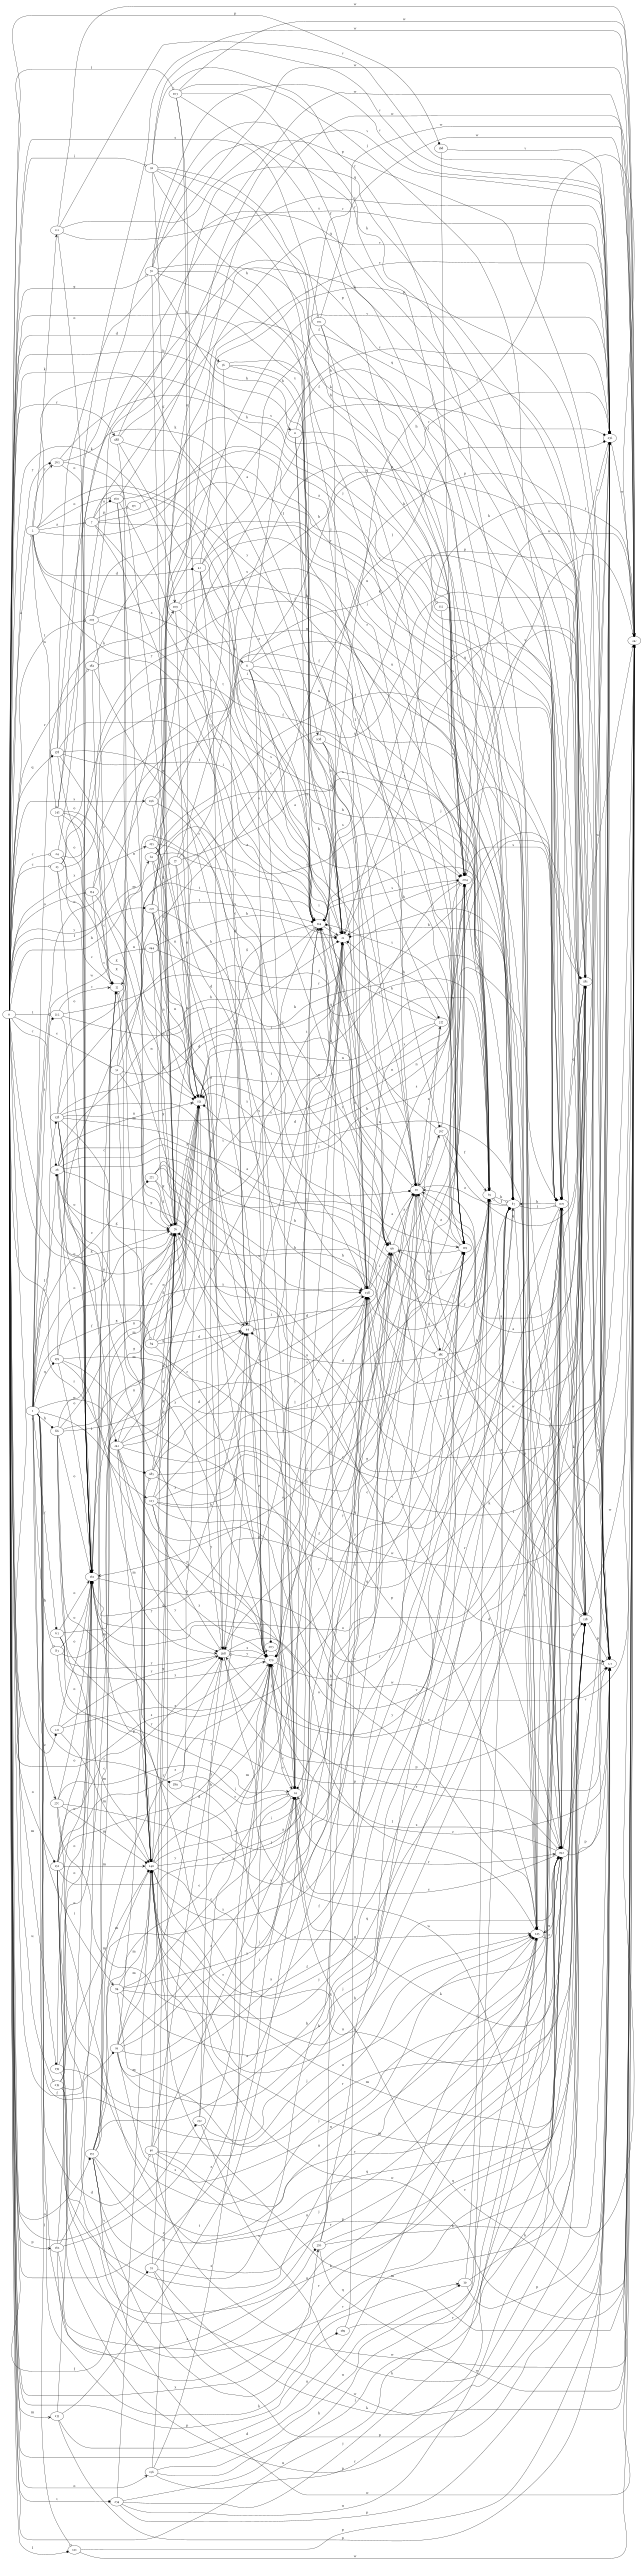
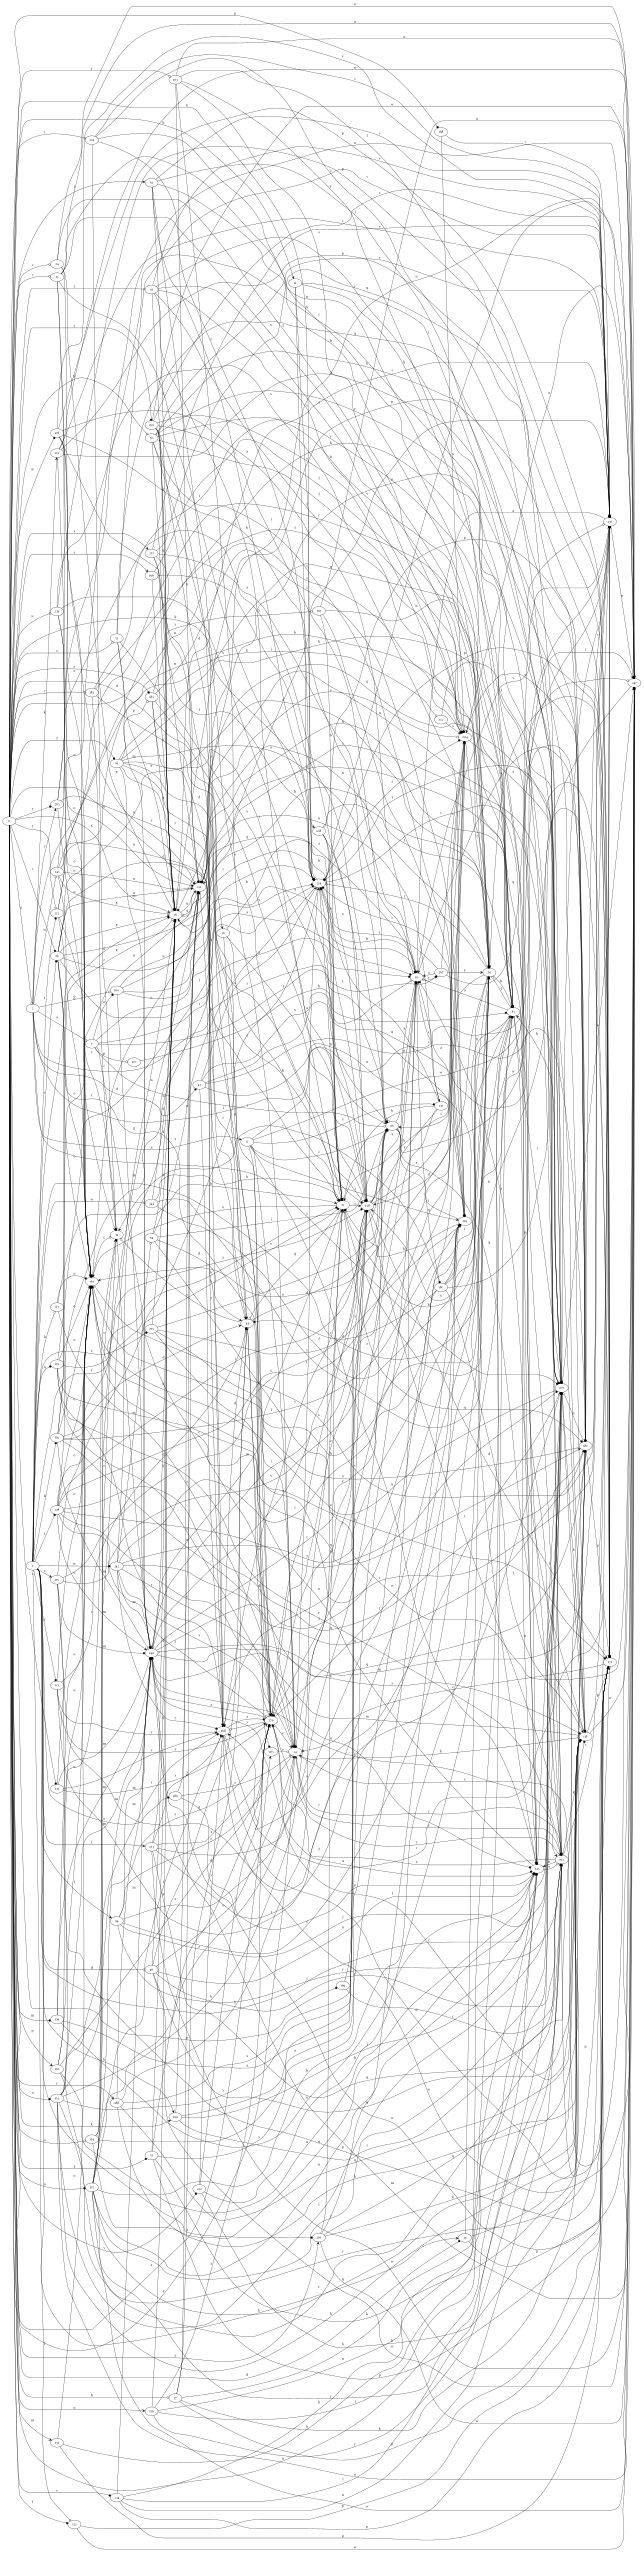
edge "275" -> "180": now "275" -> "87"
edge "123" -> "10": now "76" -> "10"
edge "133" -> "214": now "25" -> "214"
